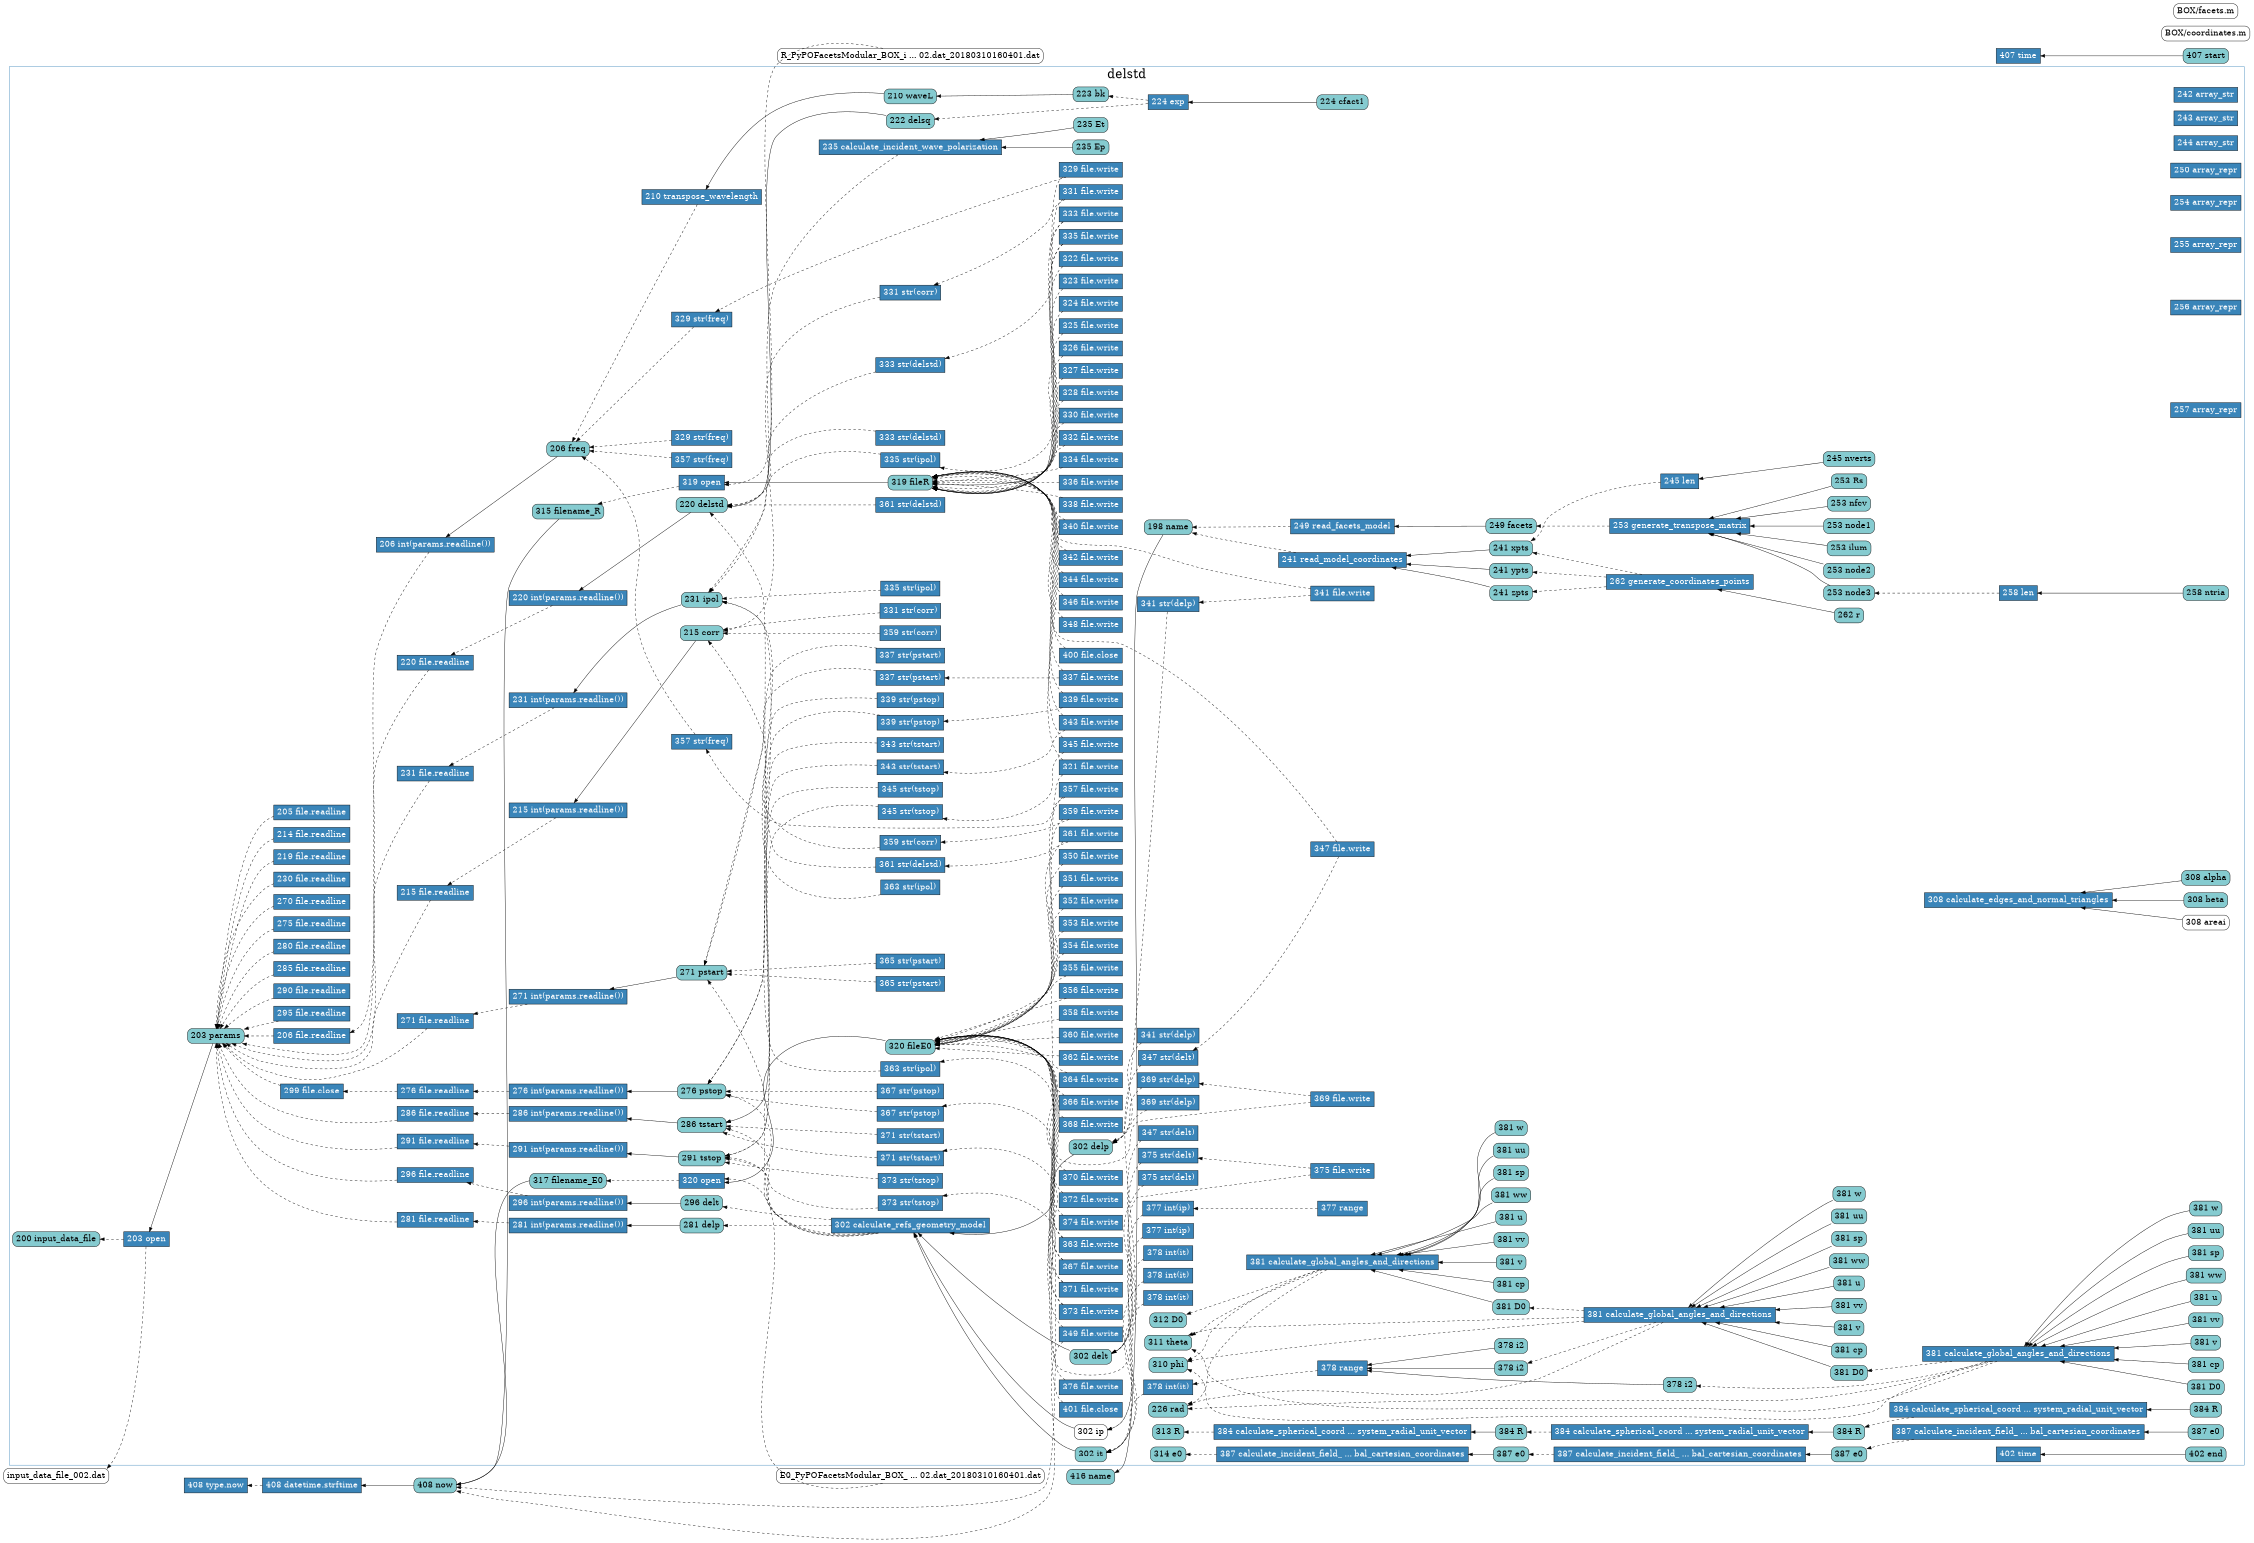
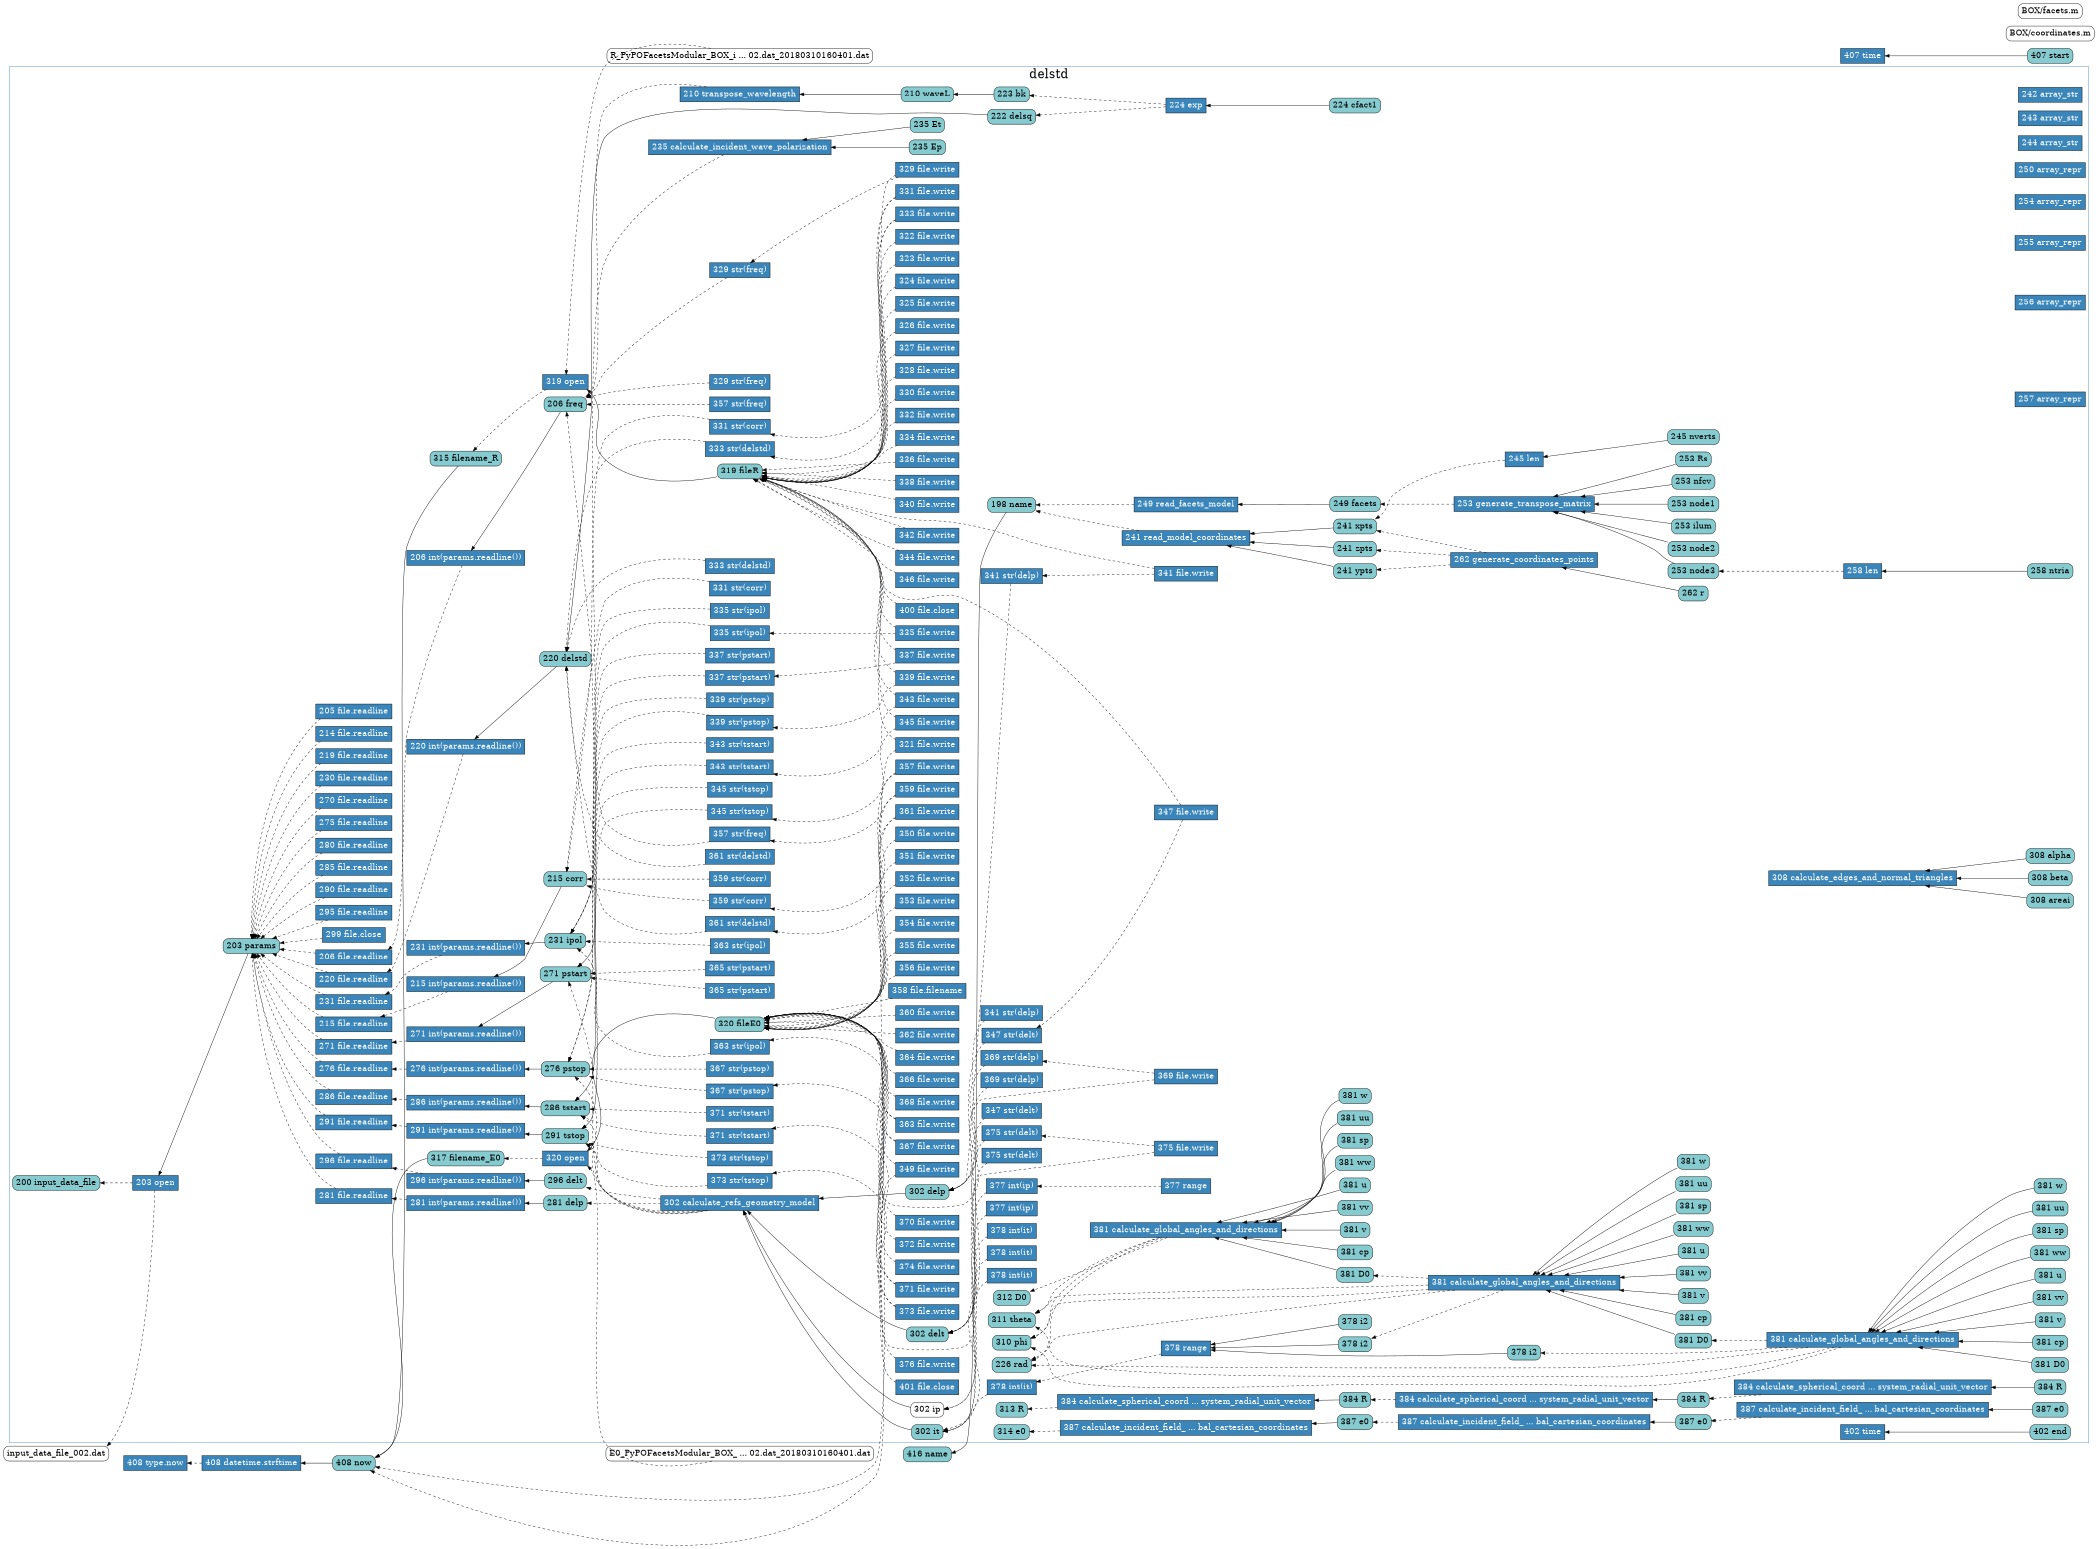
node "348 file.write": removed
node "308 areai": fillcolor white -> #85cbd0
node "358 file.write": label "358 file.write" -> "358 file.filename"
edge "276 file.readline" -> "299 file.close": now "276 file.readline" -> "203 params"
